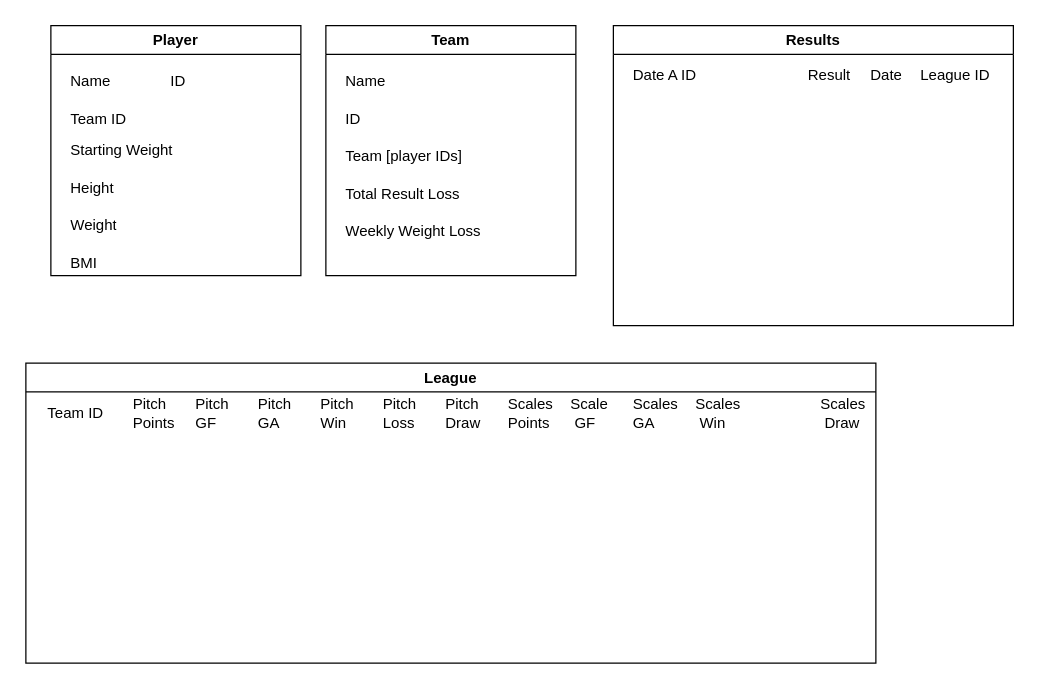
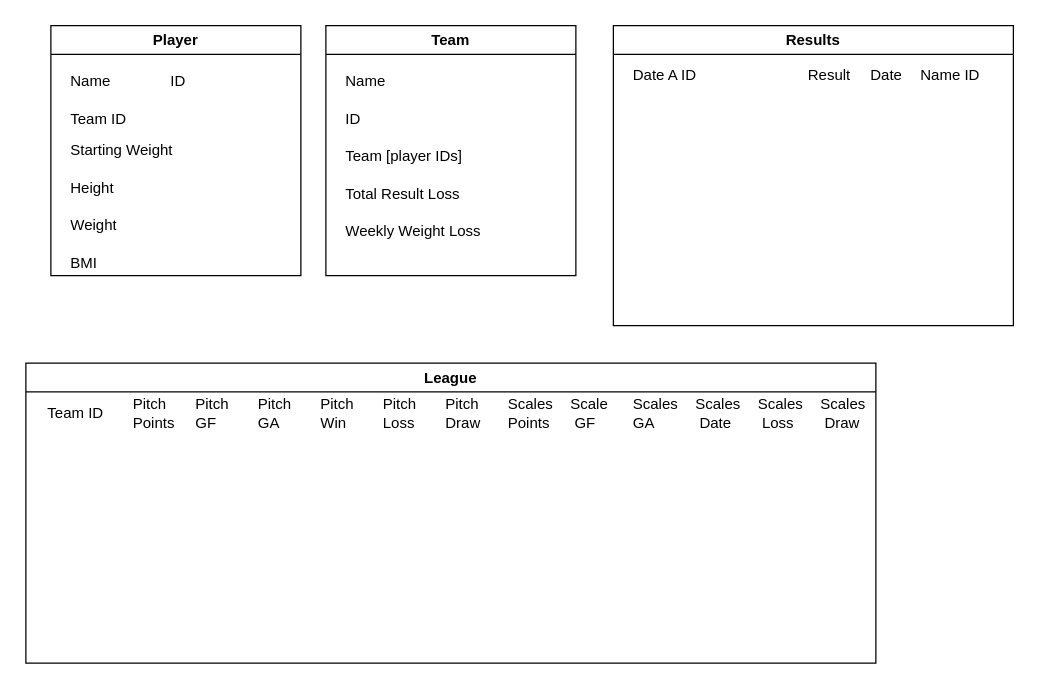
node "League ID": label "League ID" -> "Name ID"
node "Scales Win": label "Scales Win" -> "Scales Date"
node "Scales Loss": added
